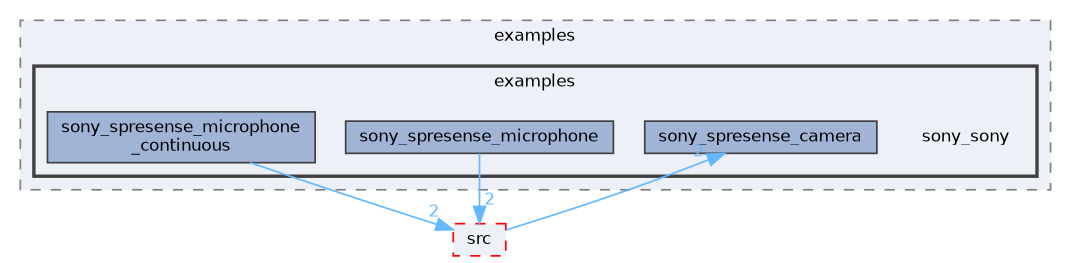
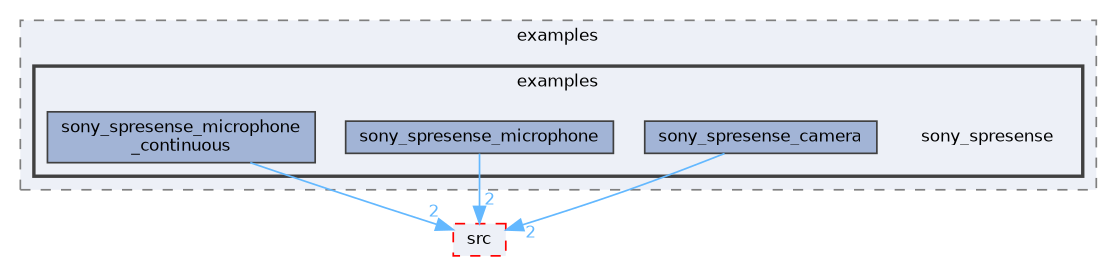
node "sony_sony": label "sony_sony" -> "sony_spresense"
edge "src" -> "sony_spresense_camera": reversed
